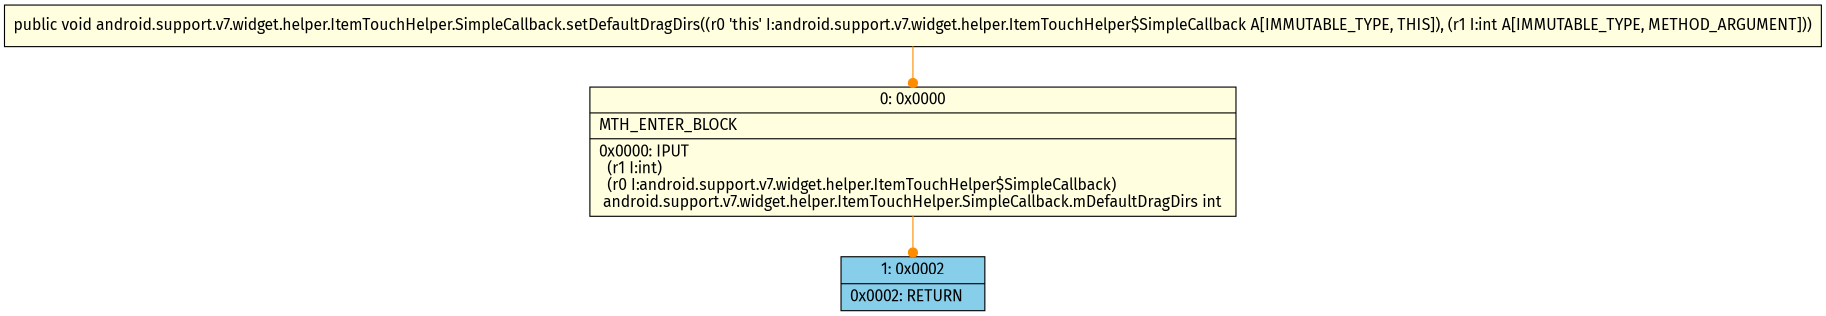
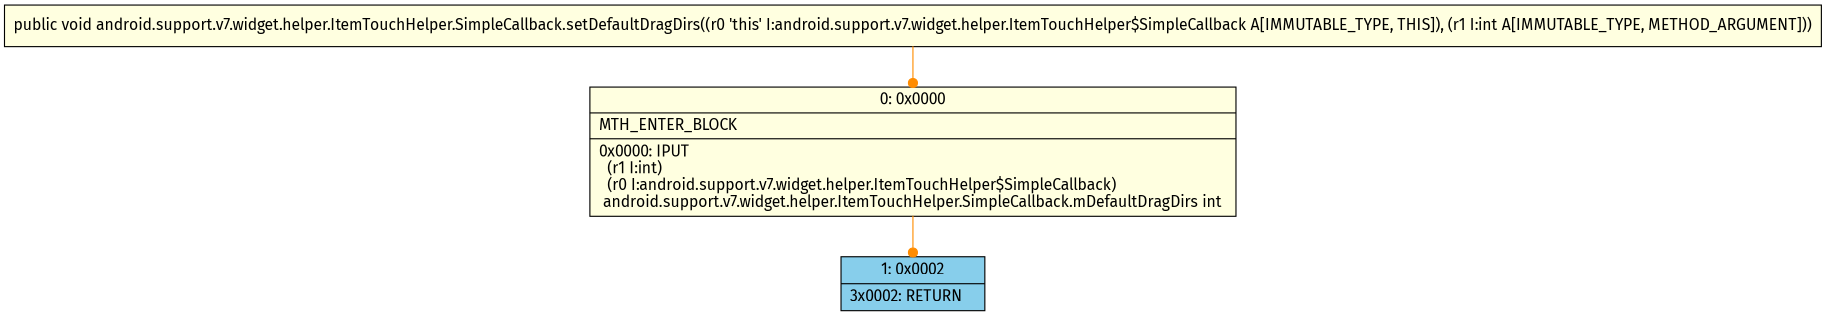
node "1: 0x0002": text "0x0002: RETURN" -> "3x0002: RETURN"
